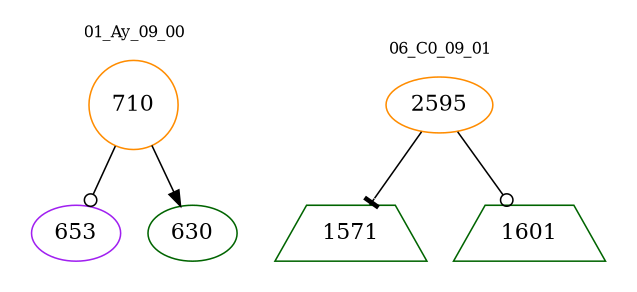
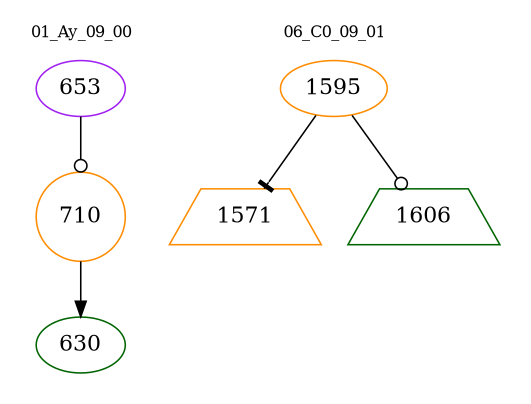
node "2595": label "2595" -> "1595"
edge "710" -> "653": reversed
node "1571": color darkgreen -> darkorange
node "1601": label "1601" -> "1606"
